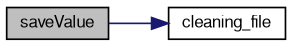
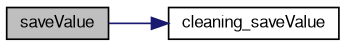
node "cleaning_file": label "cleaning_file" -> "cleaning_saveValue"
